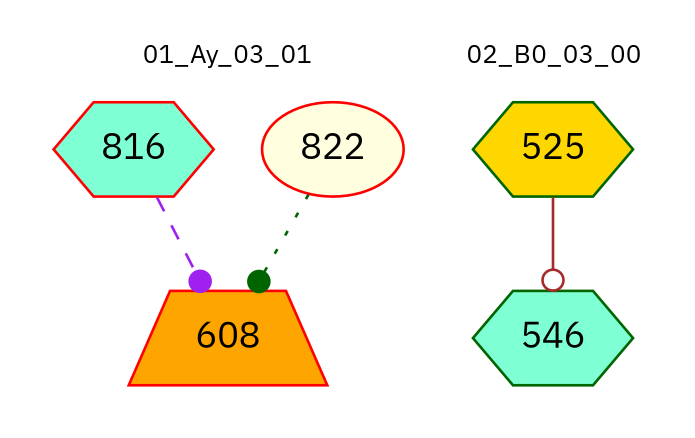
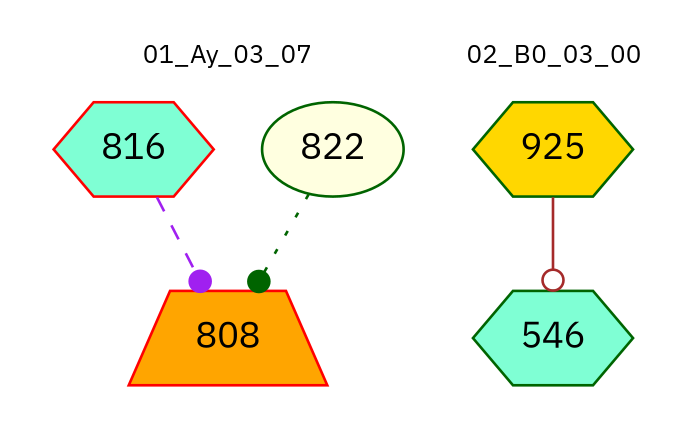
cluster "01_Ay_03_01": label "01_Ay_03_01" -> "01_Ay_03_07"
node "822": color red -> darkgreen
node "525": label "525" -> "925"
node "608": label "608" -> "808"
